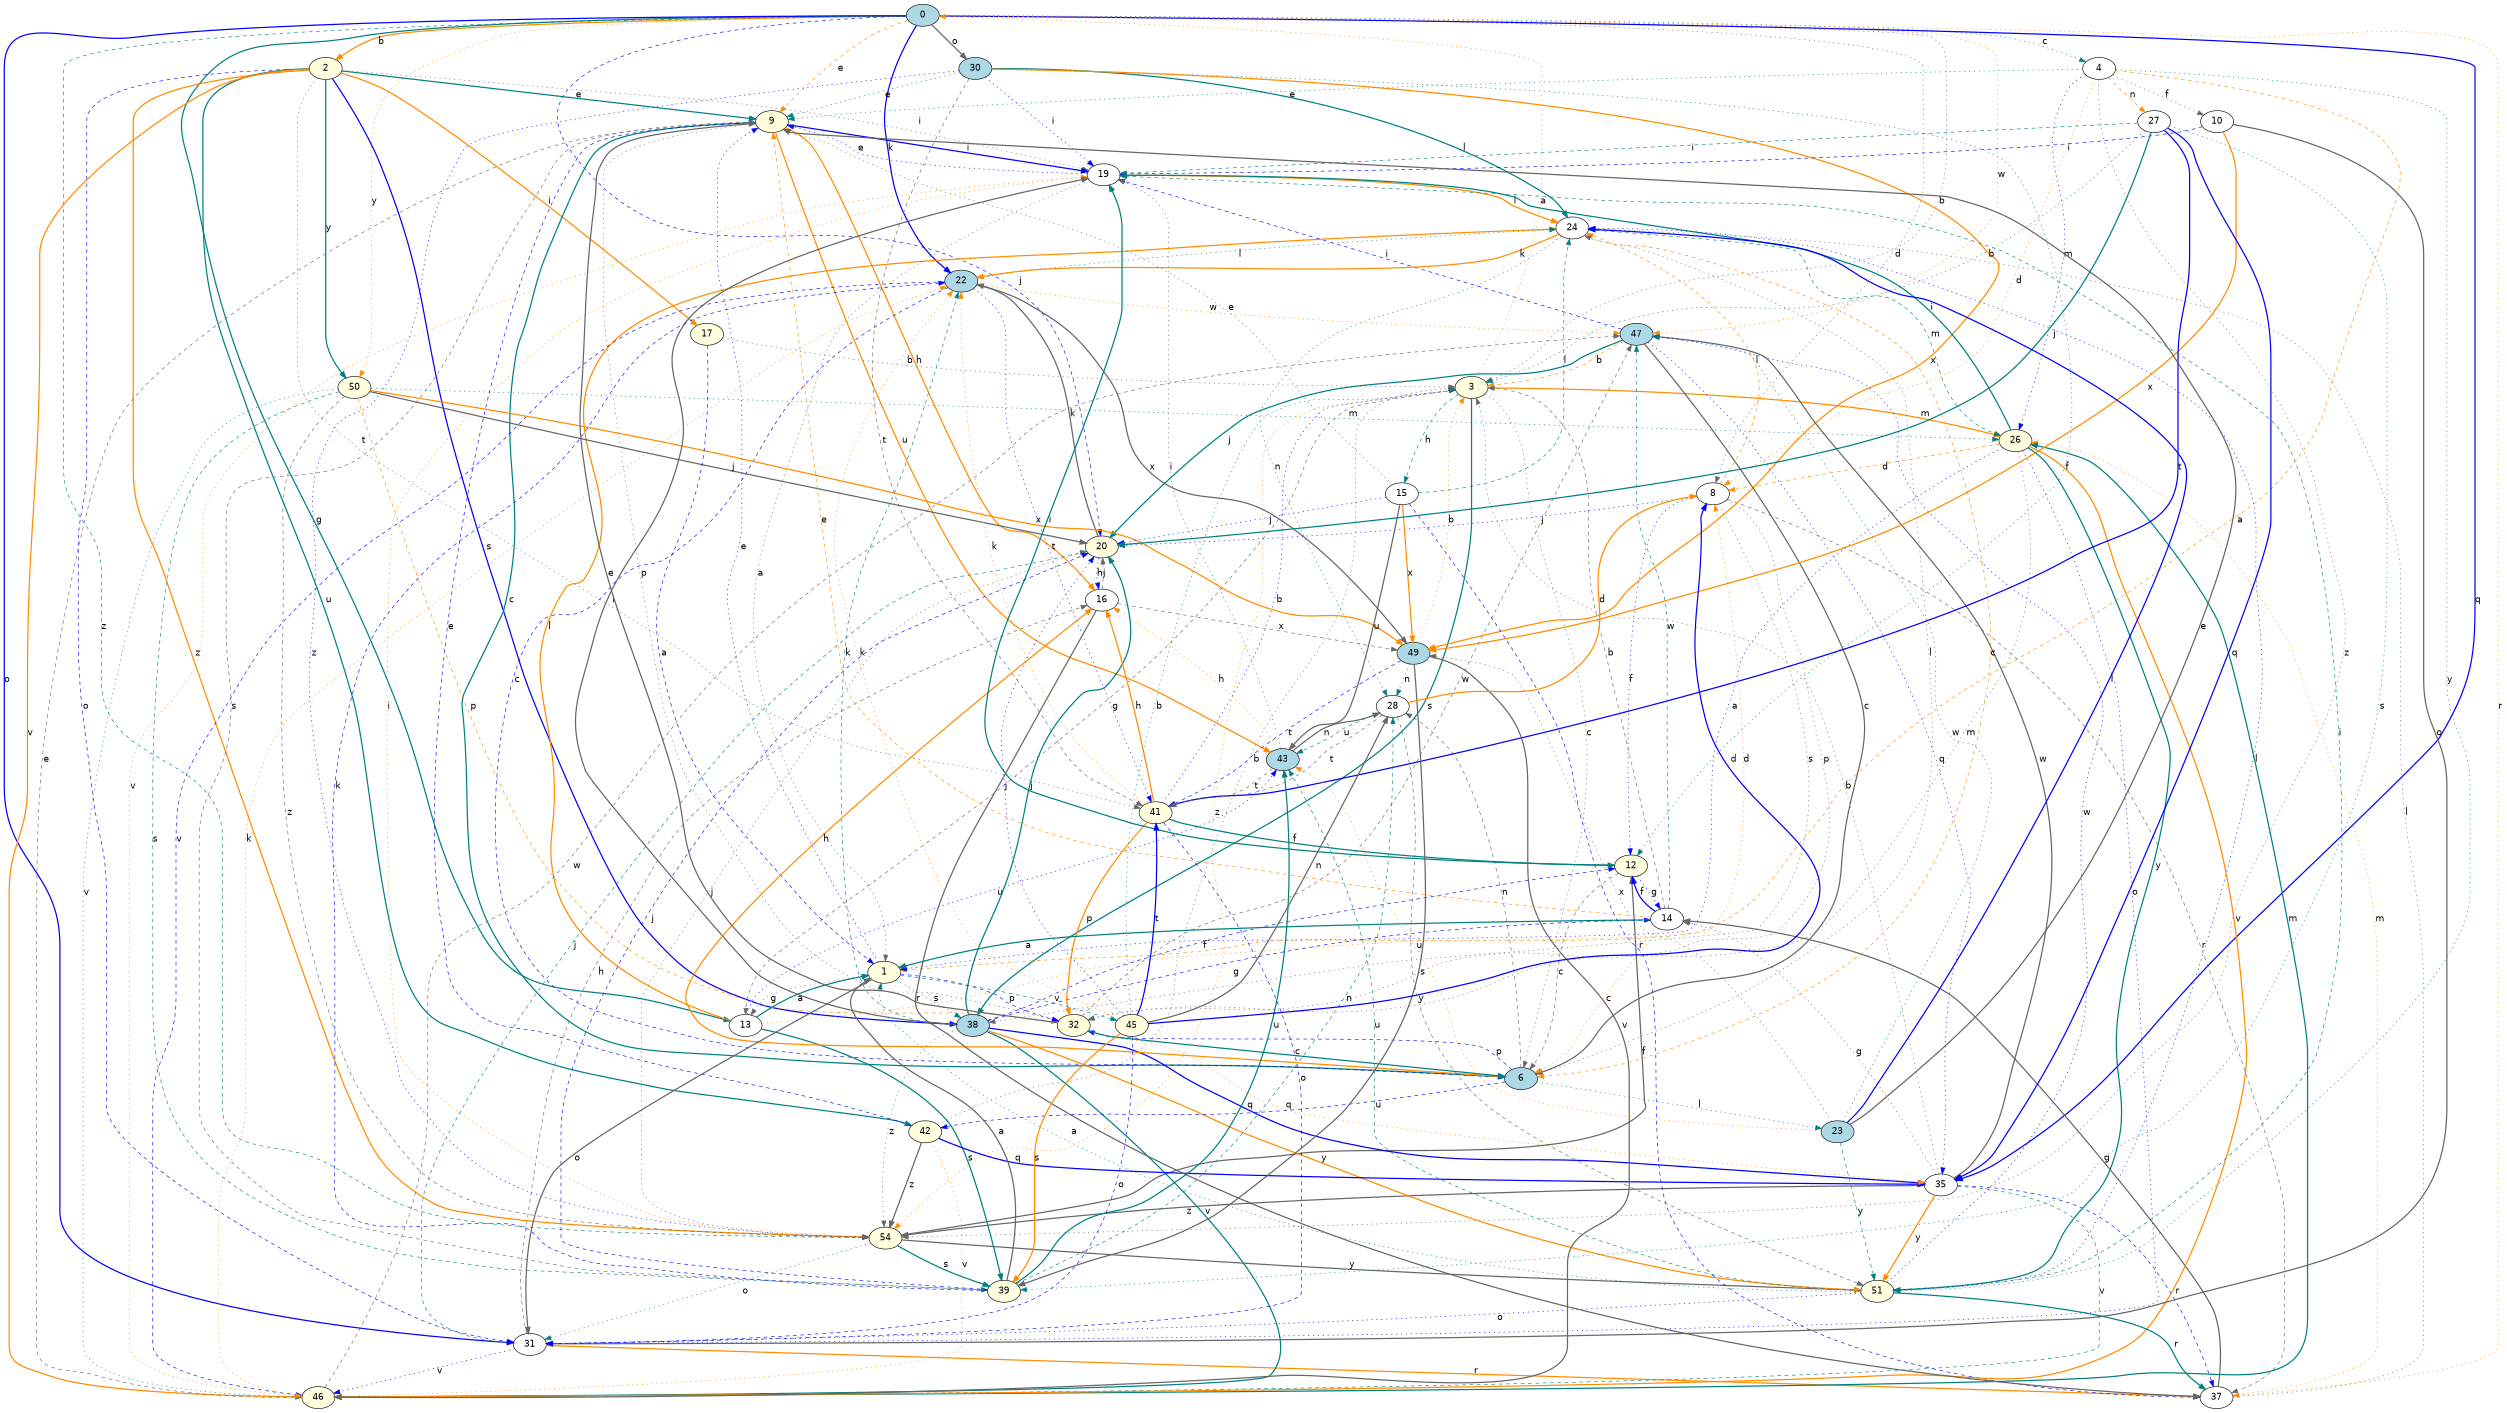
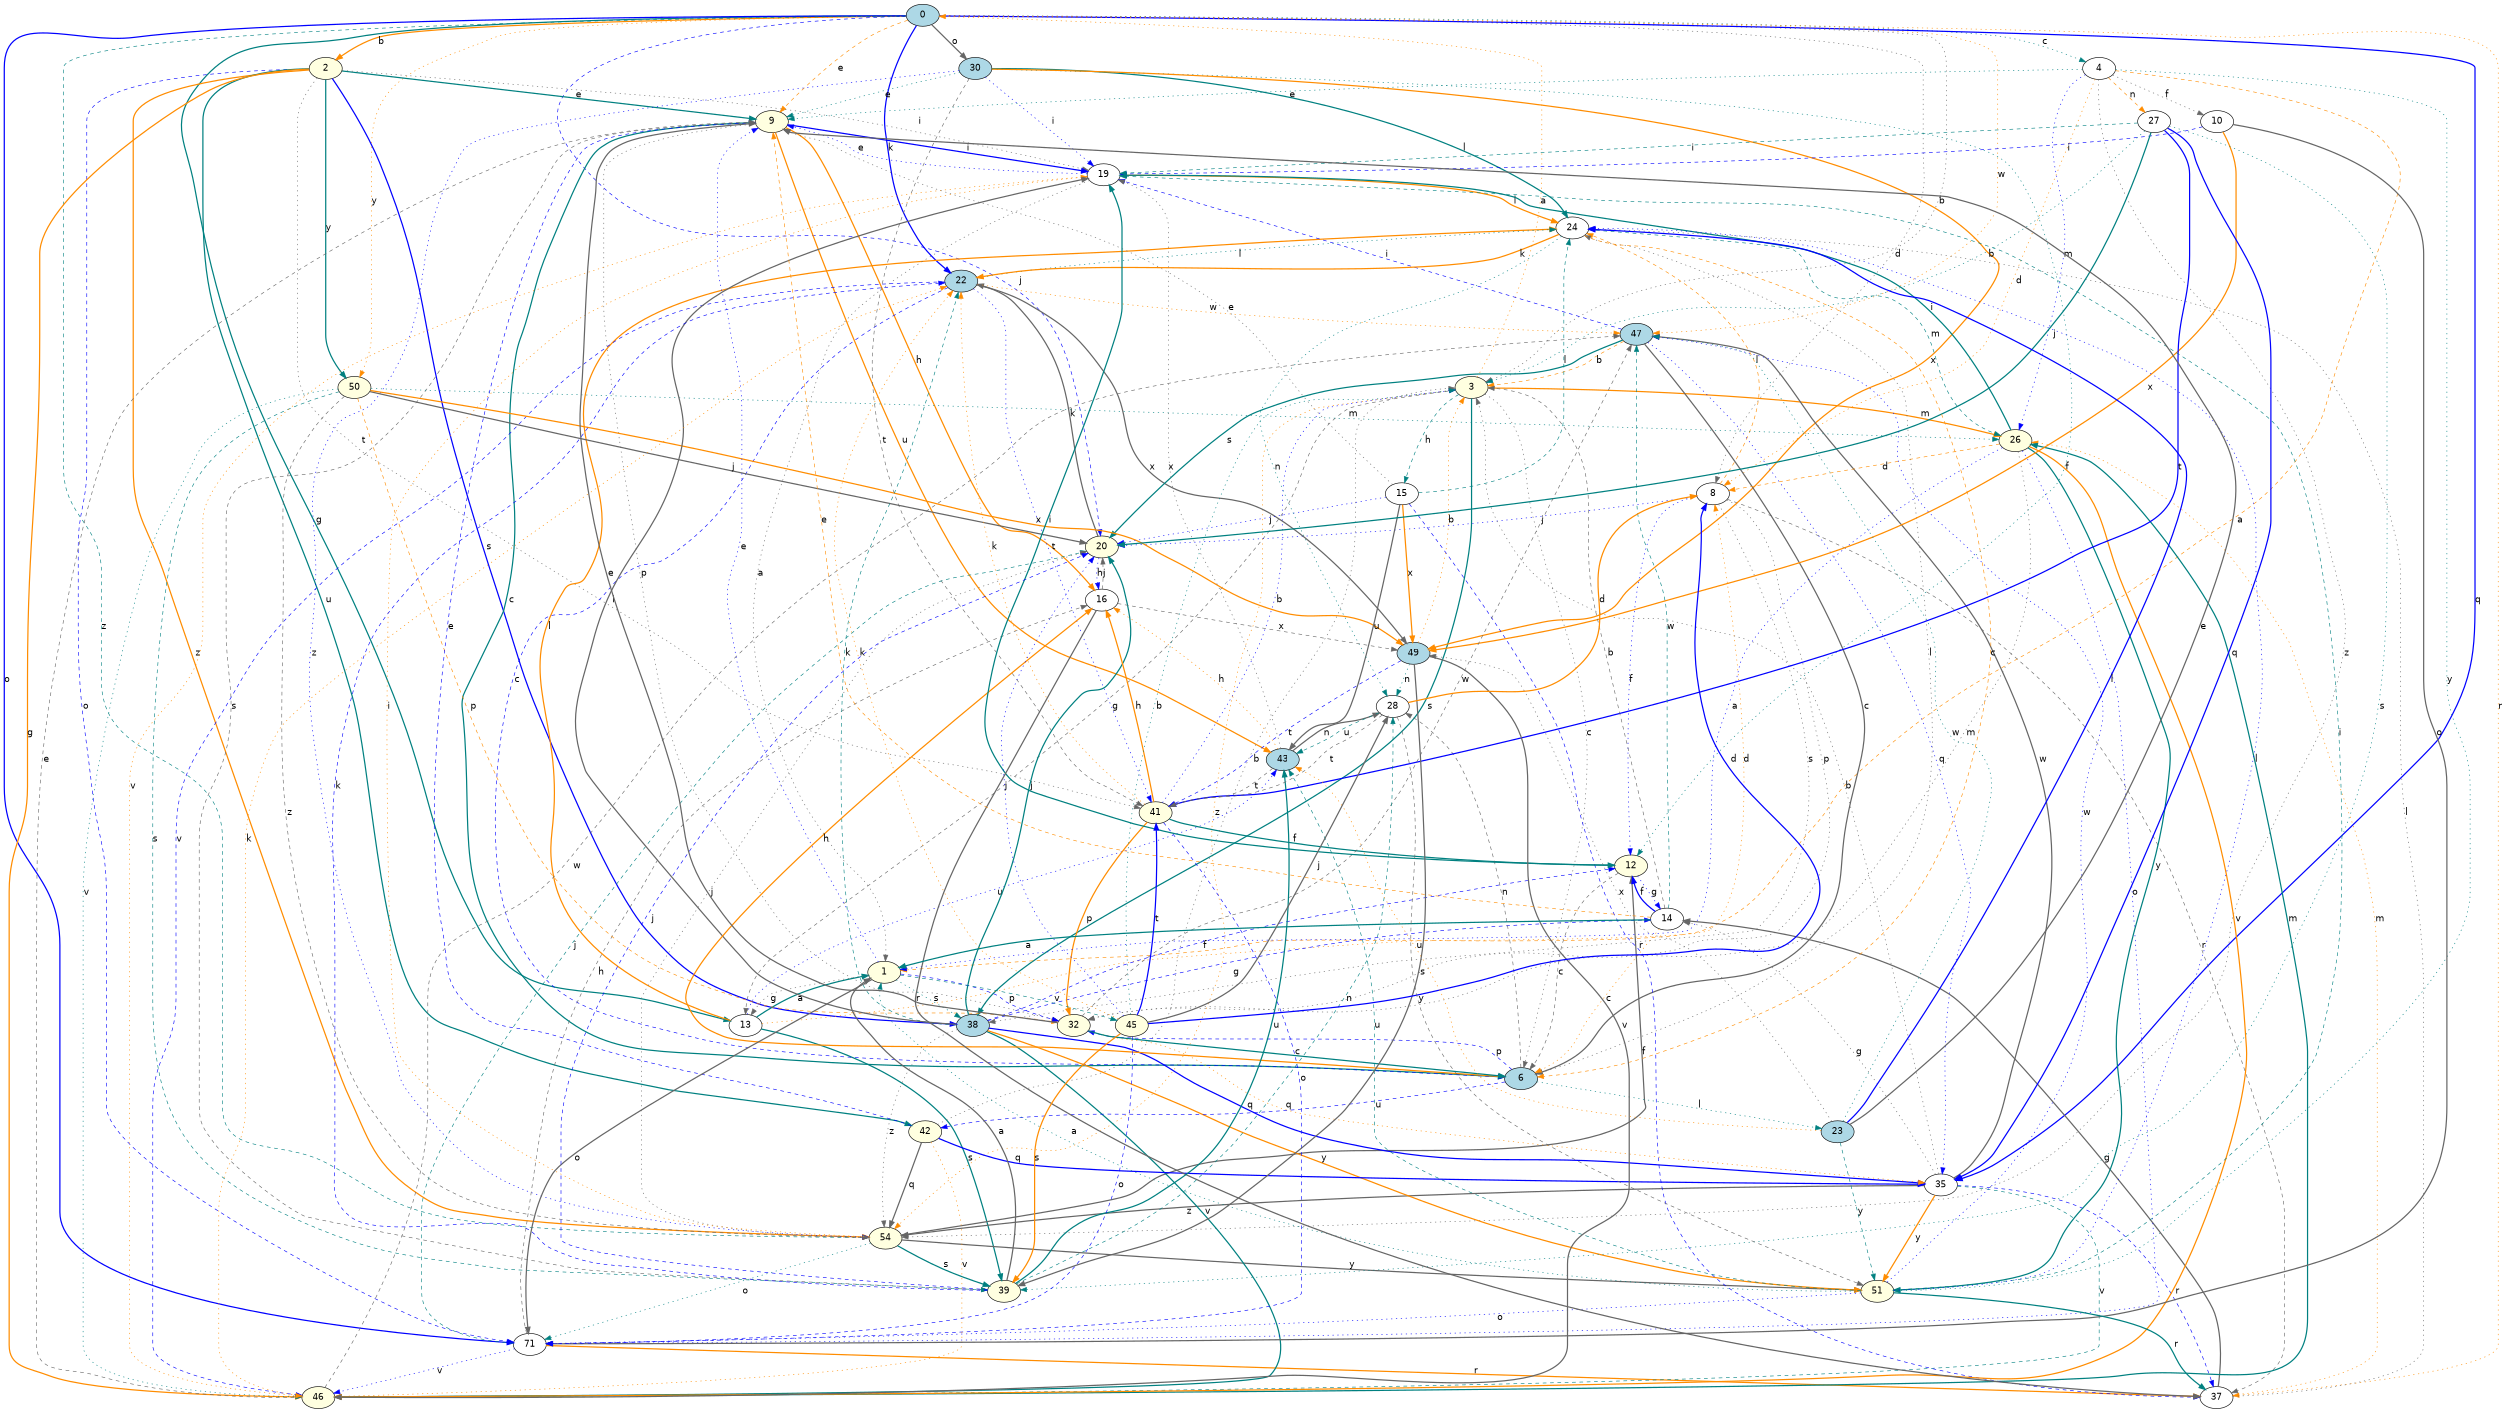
node "17": removed
edge "47" -> "20": label "j" -> "s"
edge "43" -> "19": label "i" -> "x"
edge "2" -> "46": label "v" -> "g"
edge "45" -> "28": label "n" -> "j"
edge "42" -> "54": label "z" -> "q"
node "31": label "31" -> "71"
